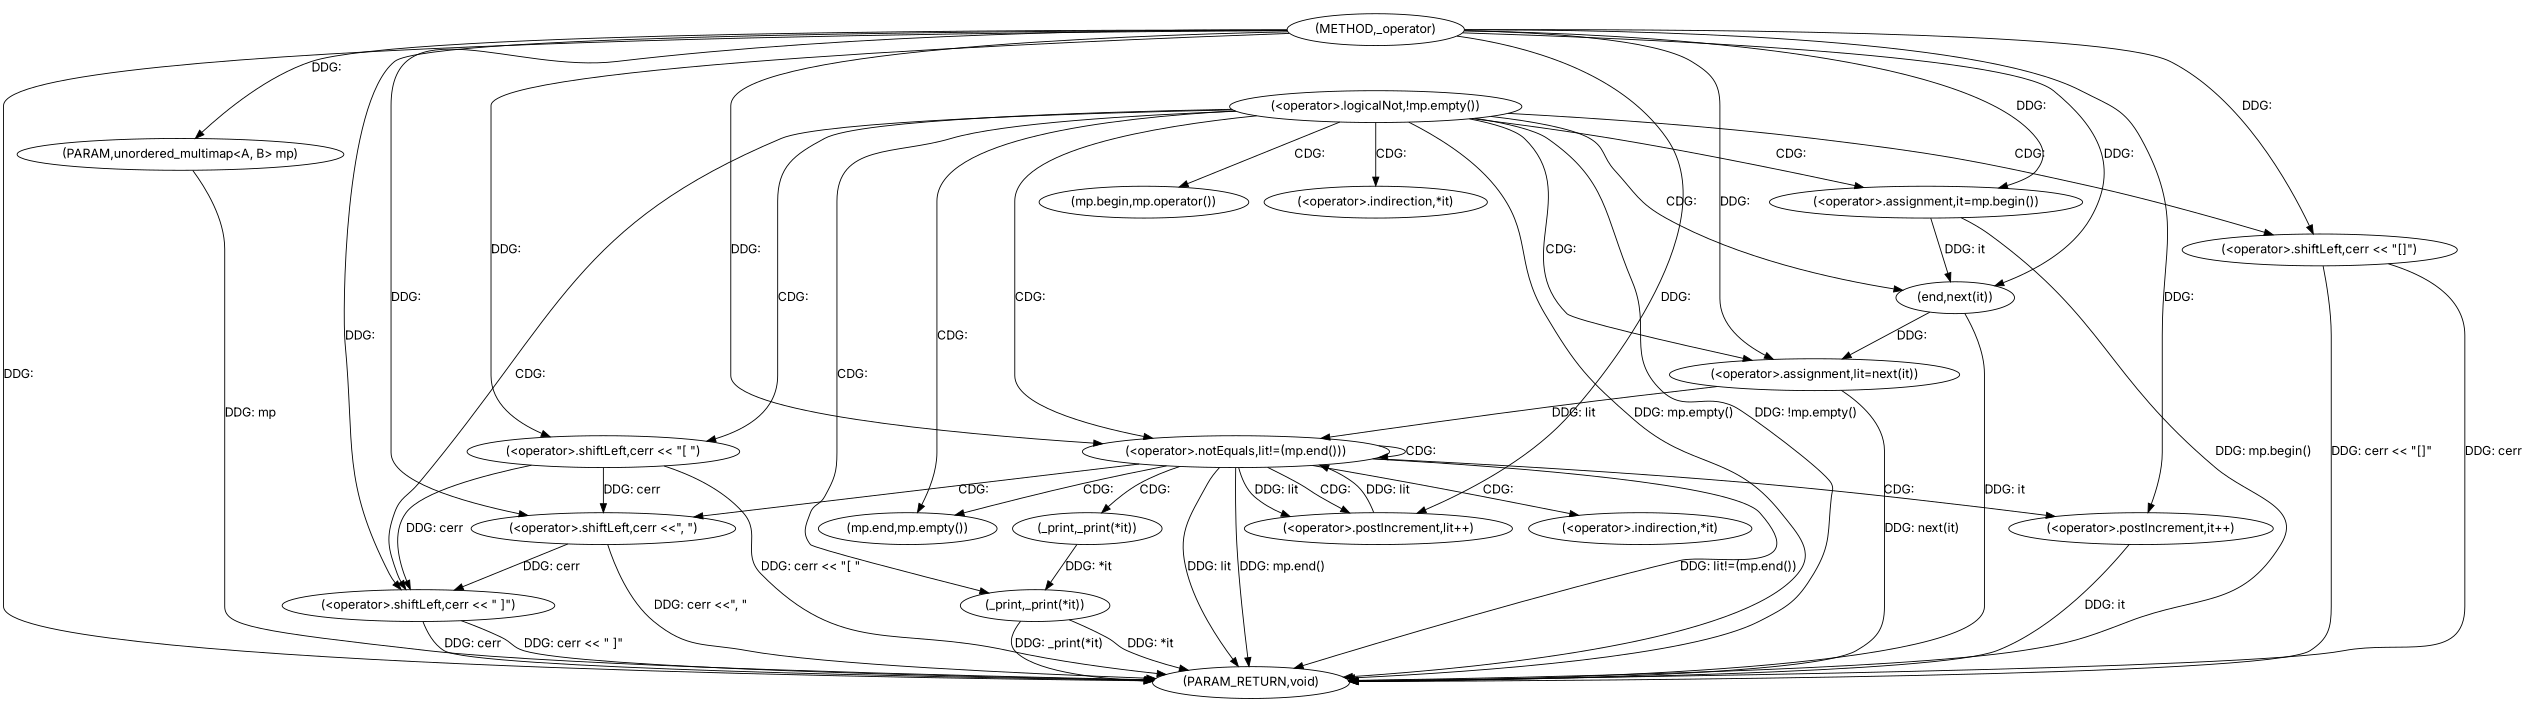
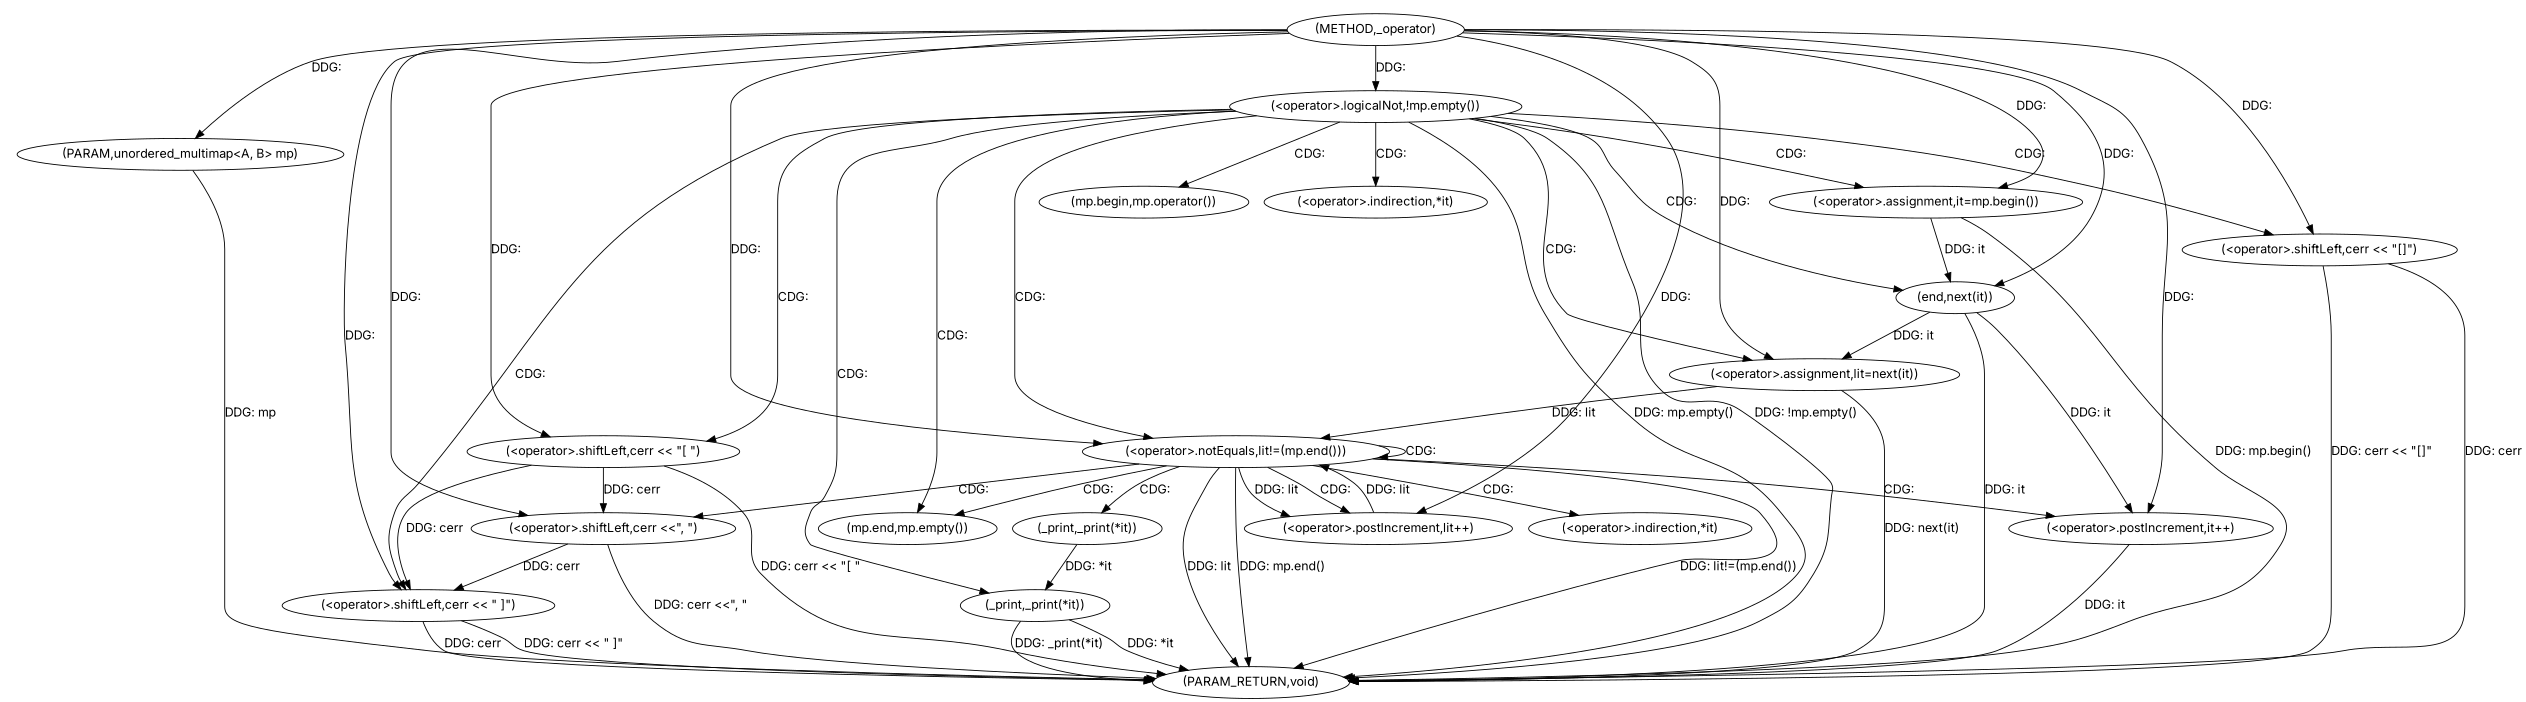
edge "(METHOD,_operator)" -> "(PARAM_RETURN,void)": now "(METHOD,_operator)" -> "(<operator>.logicalNot,!mp.empty())"
edge "(end,next(it))" -> "(<operator>.assignment,lit=next(it))": label "DDG: " -> "DDG: it"
edge "(end,next(it))" -> "(<operator>.postIncrement,it++)": added, label "DDG: it"
